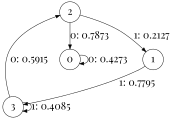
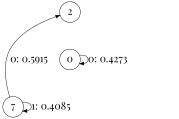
edge "2" -> "0": removed, label "0: 0.7873"
node "1": removed
node "3": label "3" -> "7"
